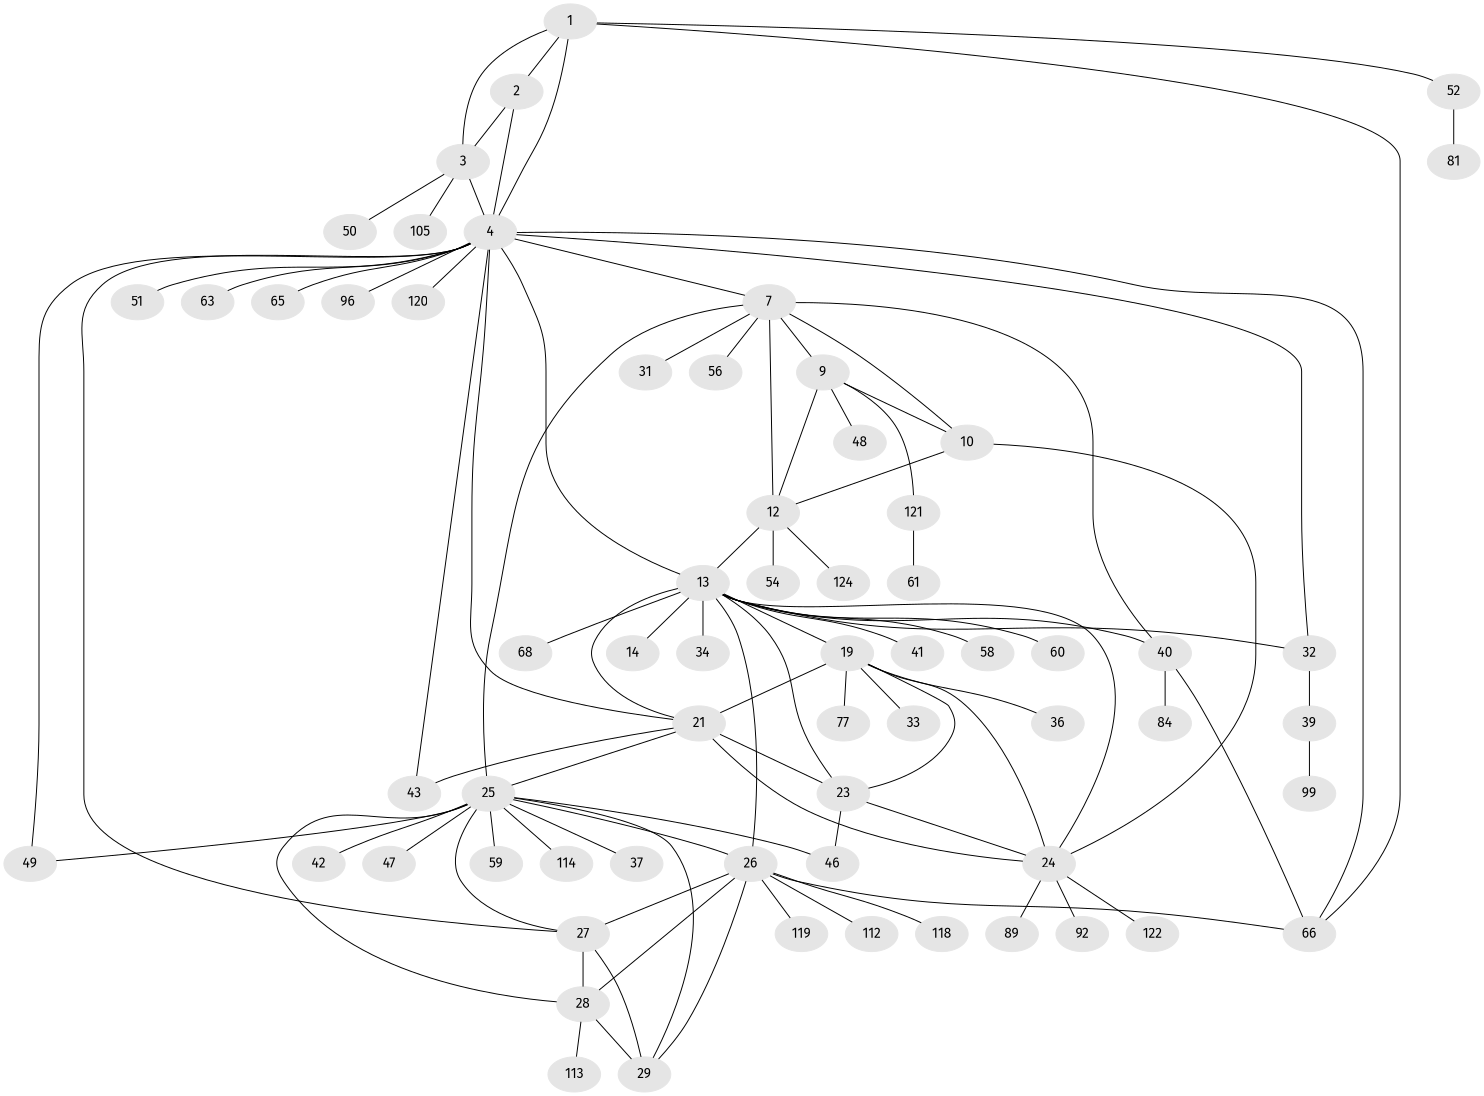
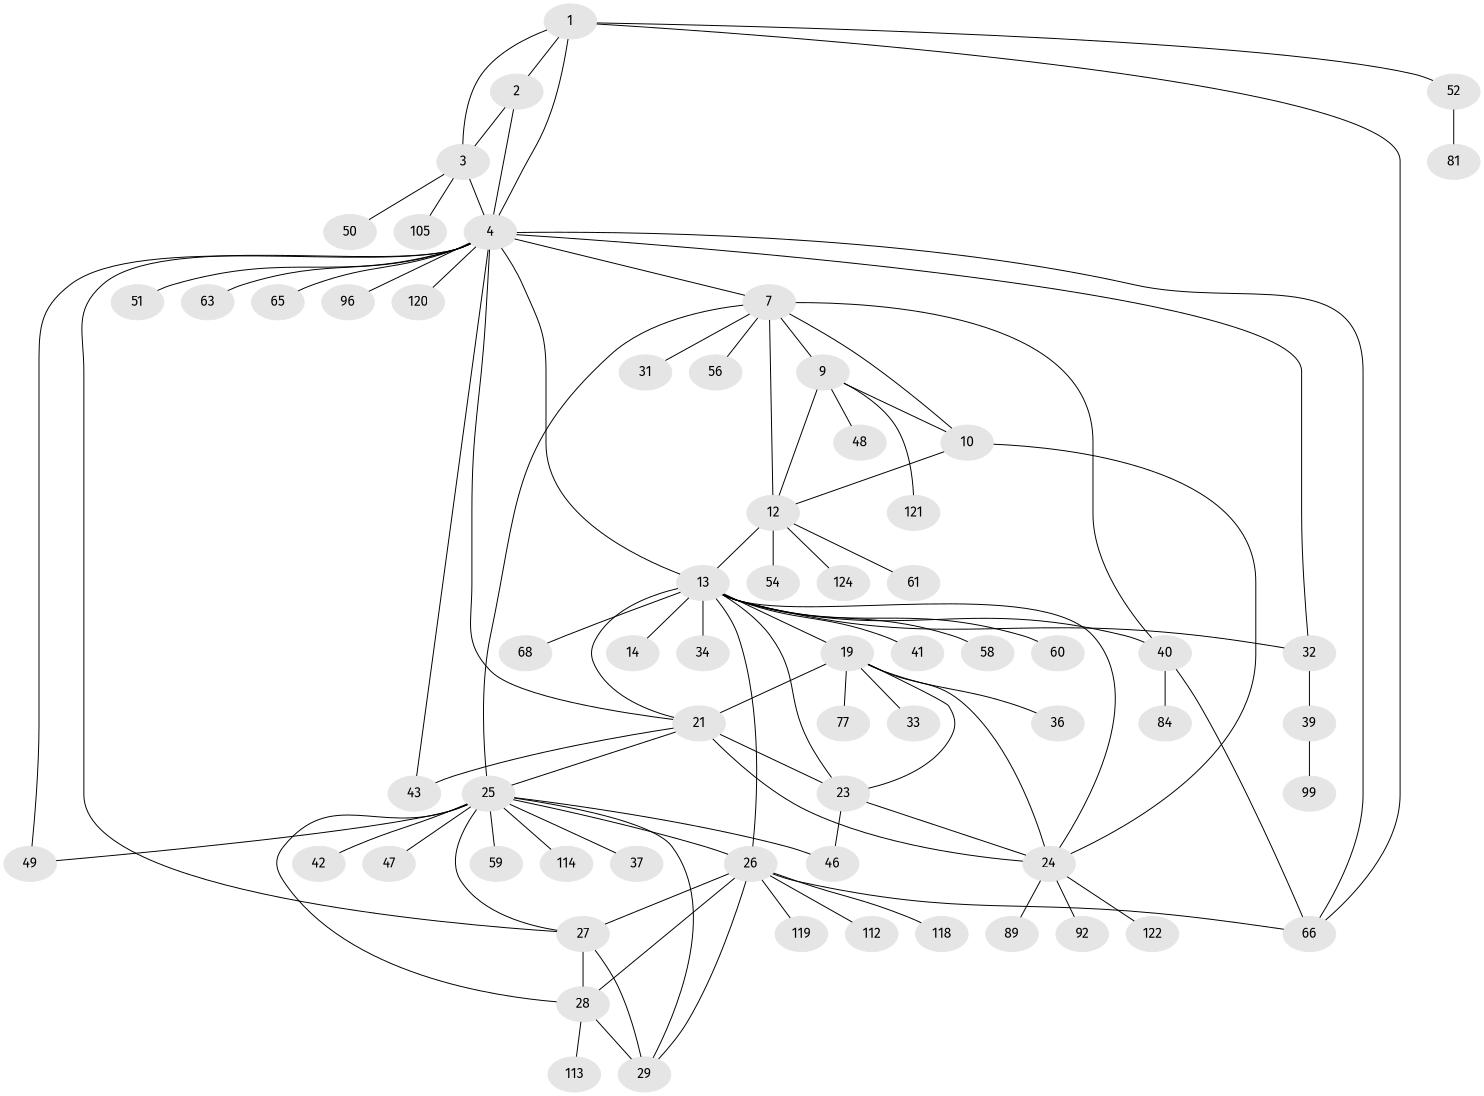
edge "121" -- "61": now "12" -- "61"
